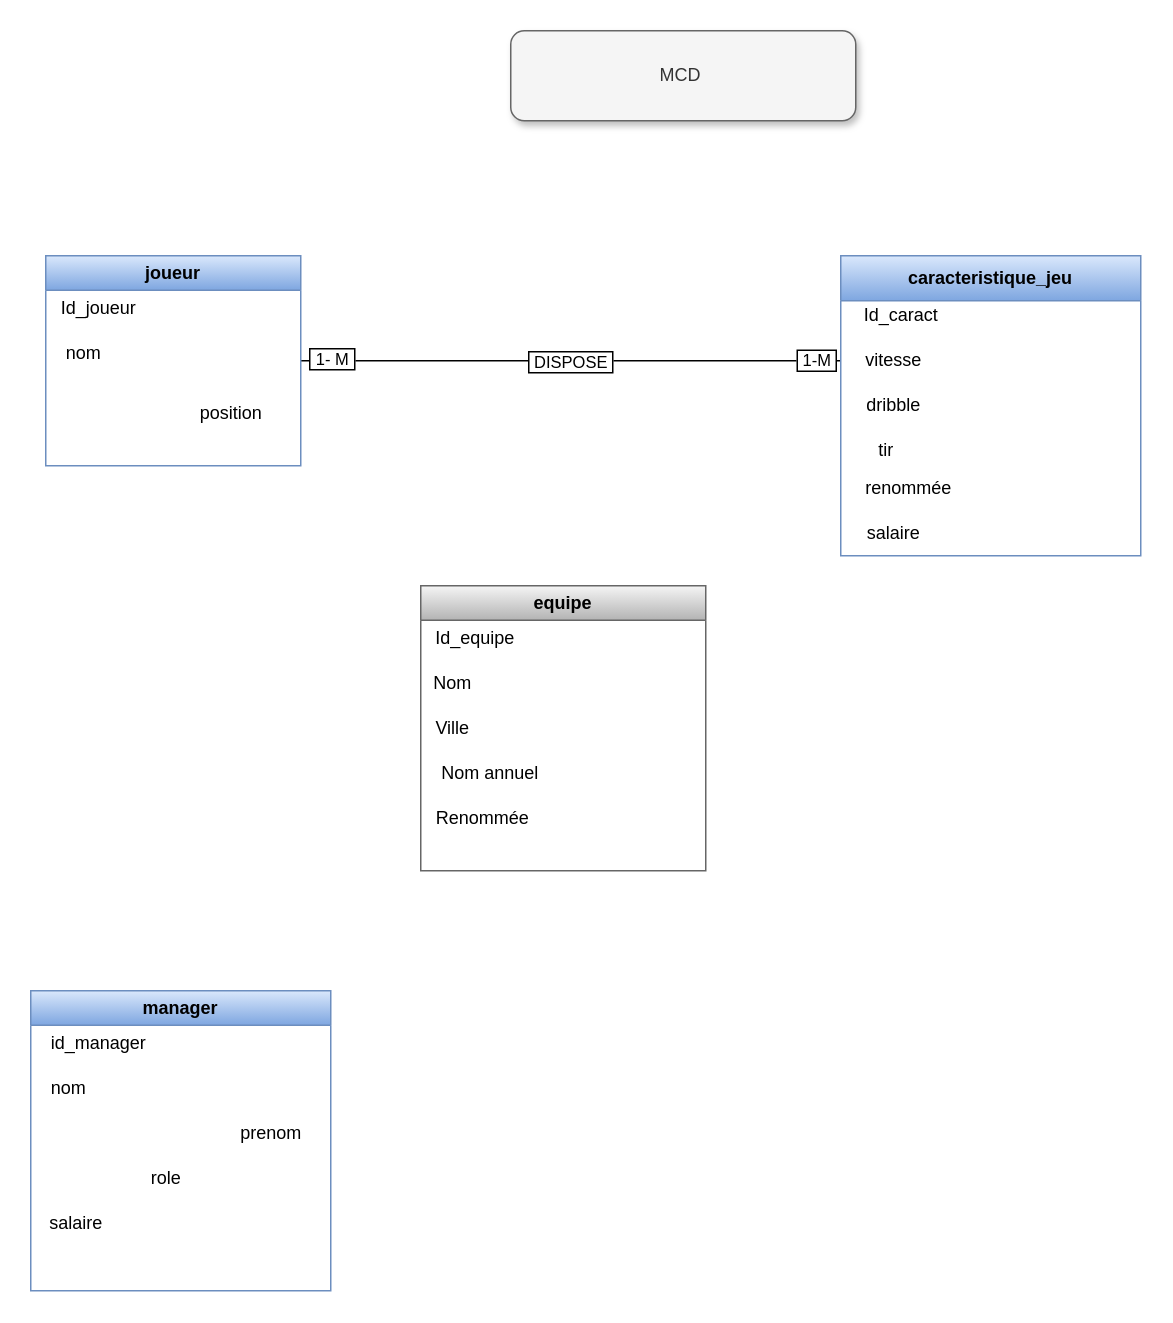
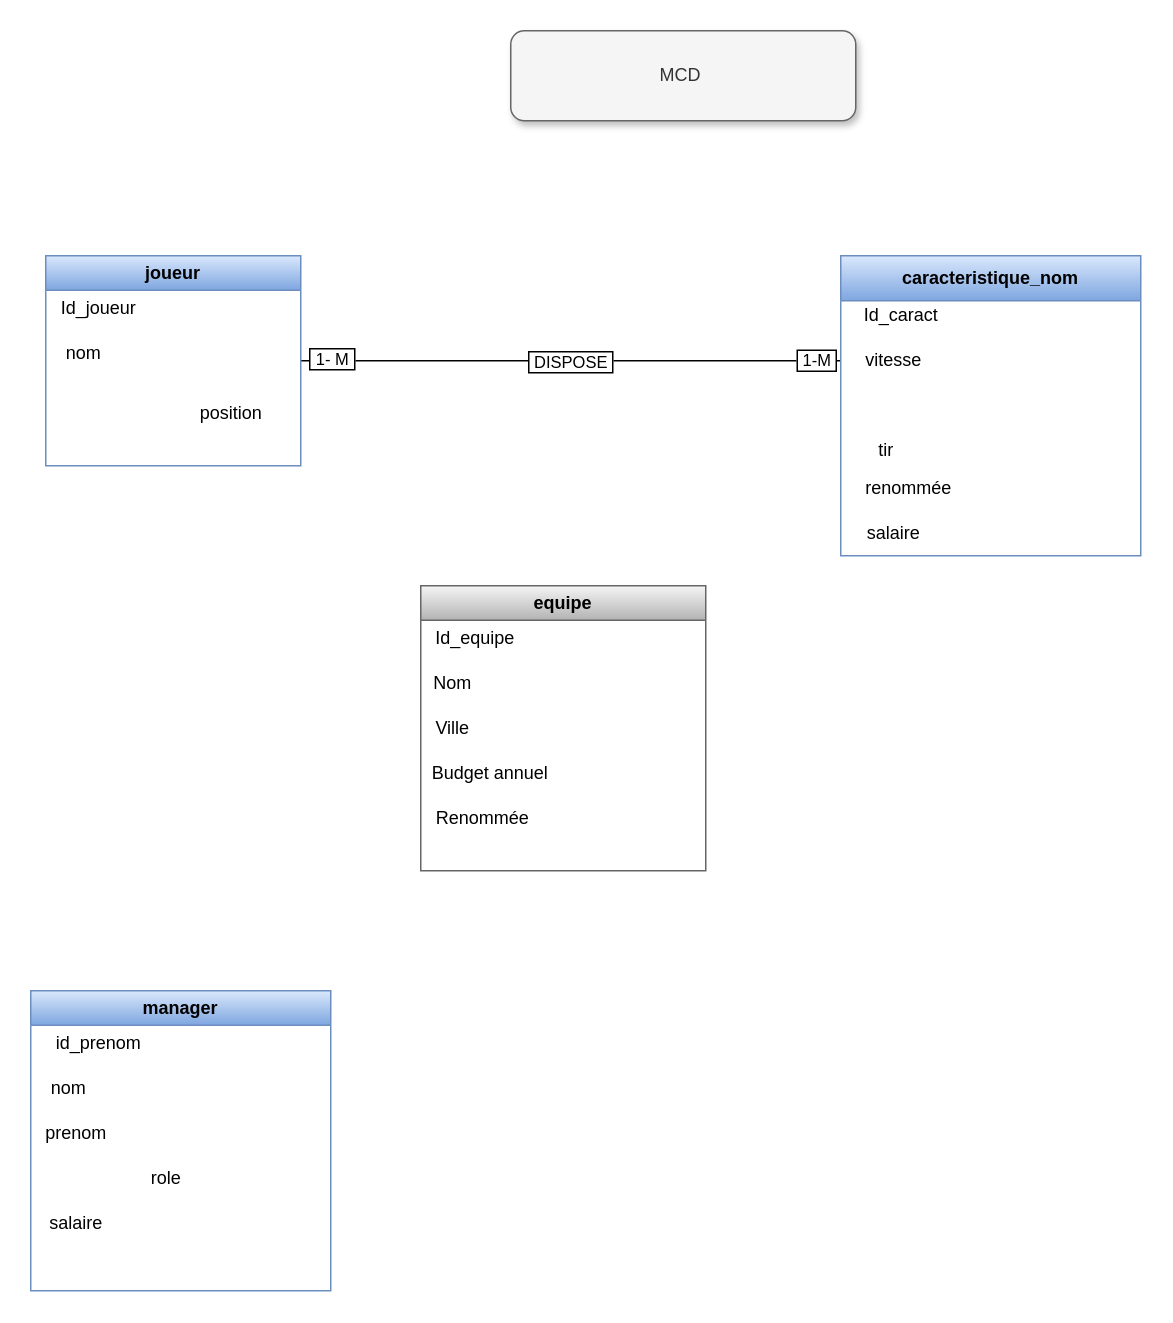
node "caracteristique_jeu": label "caracteristique_jeu" -> "caracteristique_nom"
node "dribble": removed
node "Nom annuel": label "Nom annuel" -> "Budget annuel"
node "id_manager": label "id_manager" -> "id_prenom"
node "prenom": moved (271, 1133) -> (76, 1133)
